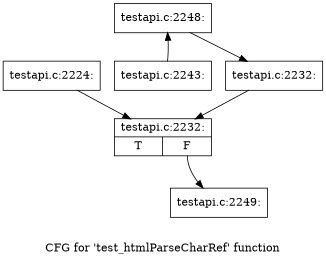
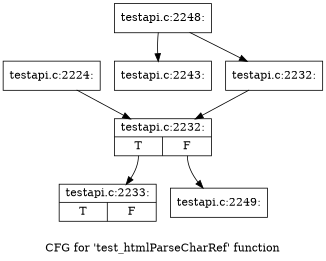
edge "testapi.c:2243:" -> "testapi.c:2248:": reversed
node "testapi.c:2233:": added
